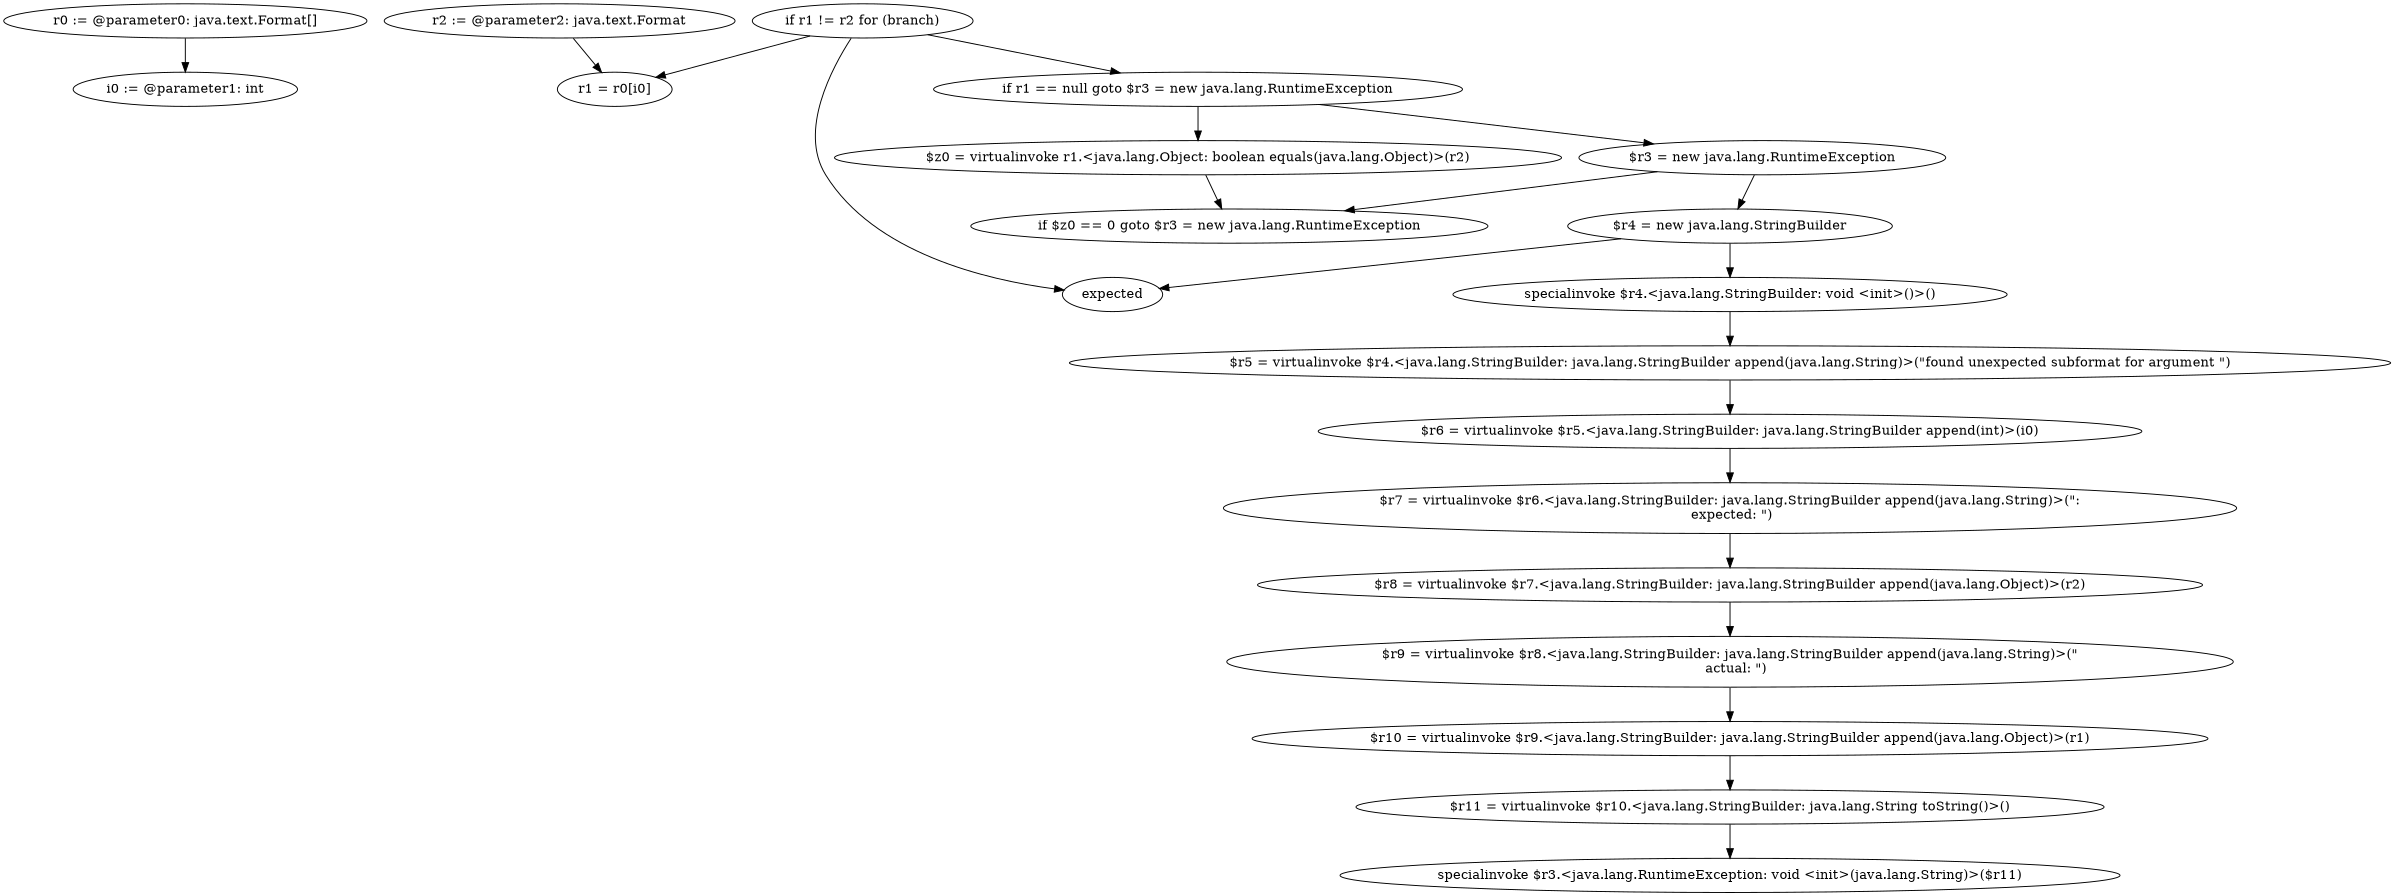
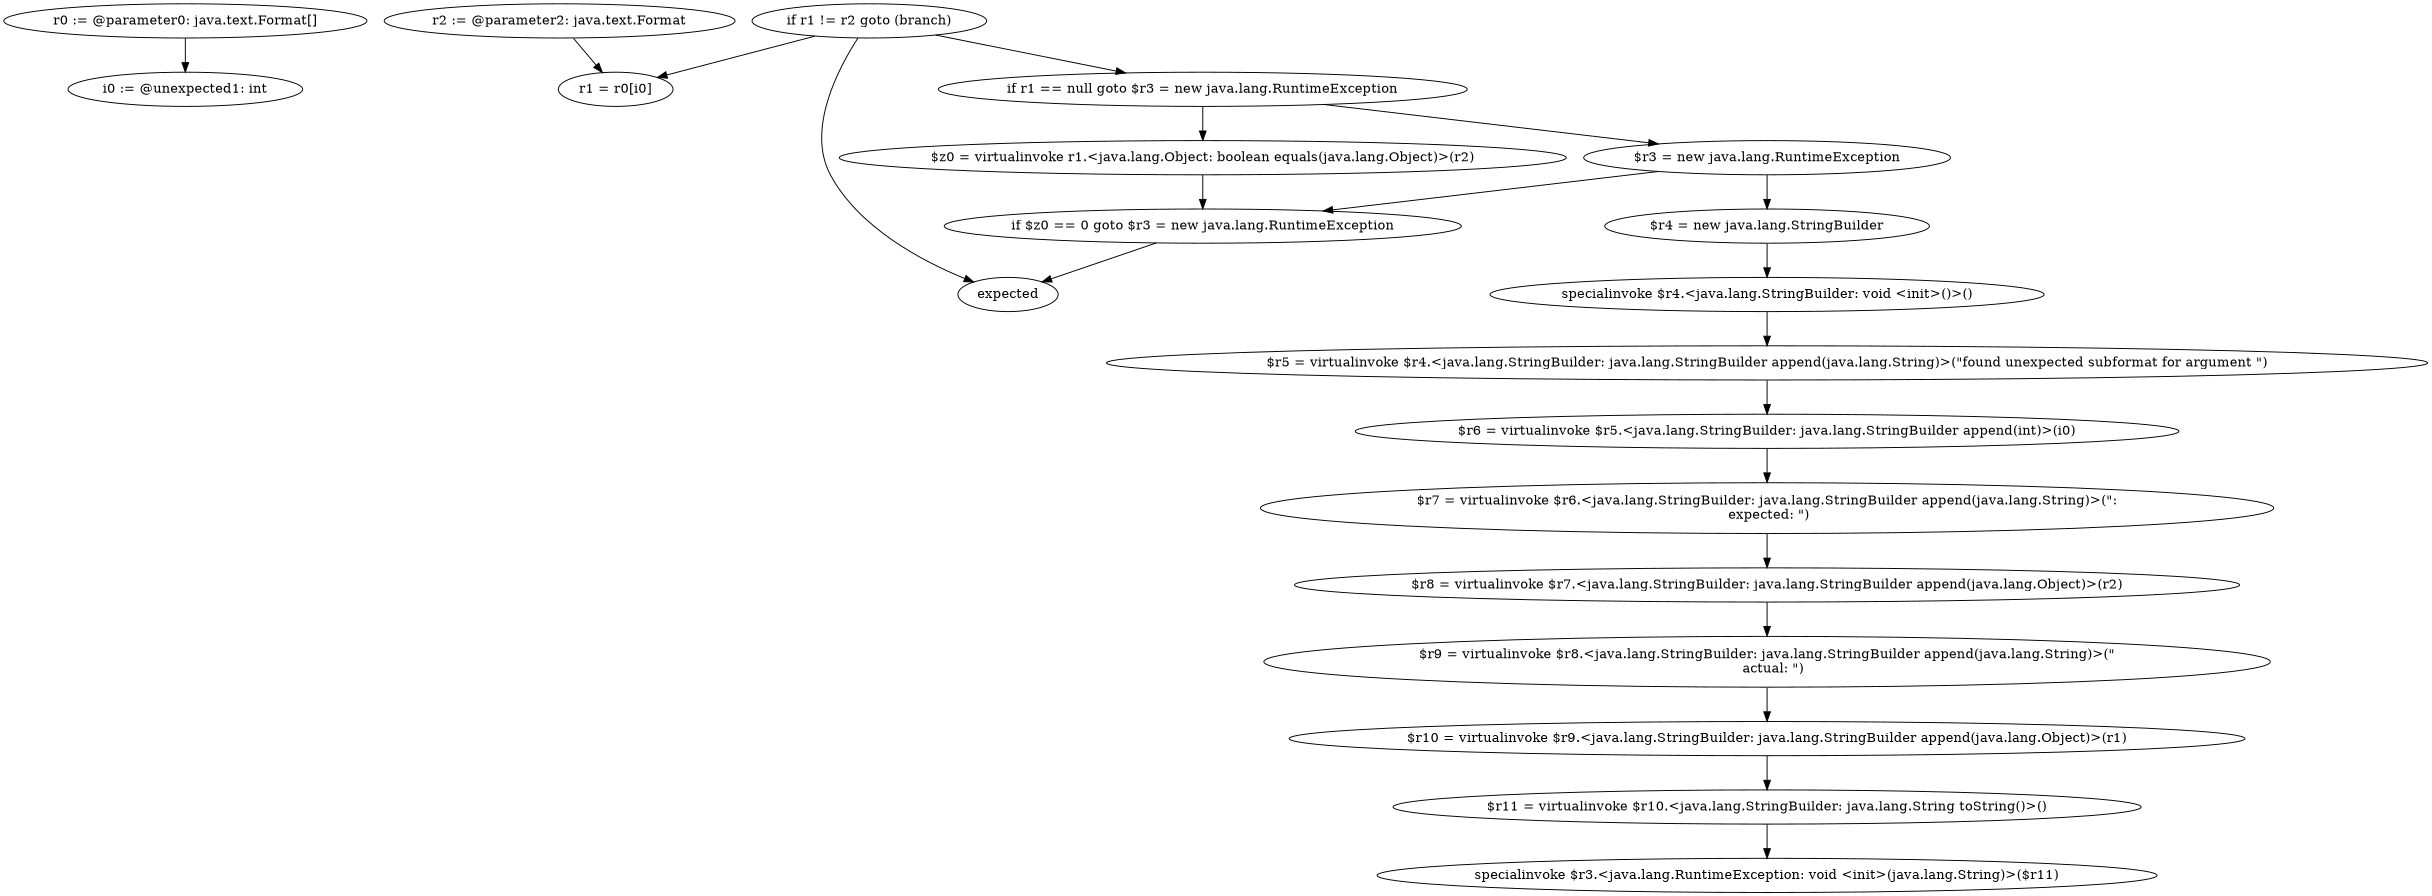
node "if r1 != r2 for (branch)": label "if r1 != r2 for (branch)" -> "if r1 != r2 goto (branch)"
node "i0 := @parameter1: int": label "i0 := @parameter1: int" -> "i0 := @unexpected1: int"
edge "$r4 = new java.lang.StringBuilder" -> "expected": now "if $z0 == 0 goto $r3 = new java.lang.RuntimeException" -> "expected"
